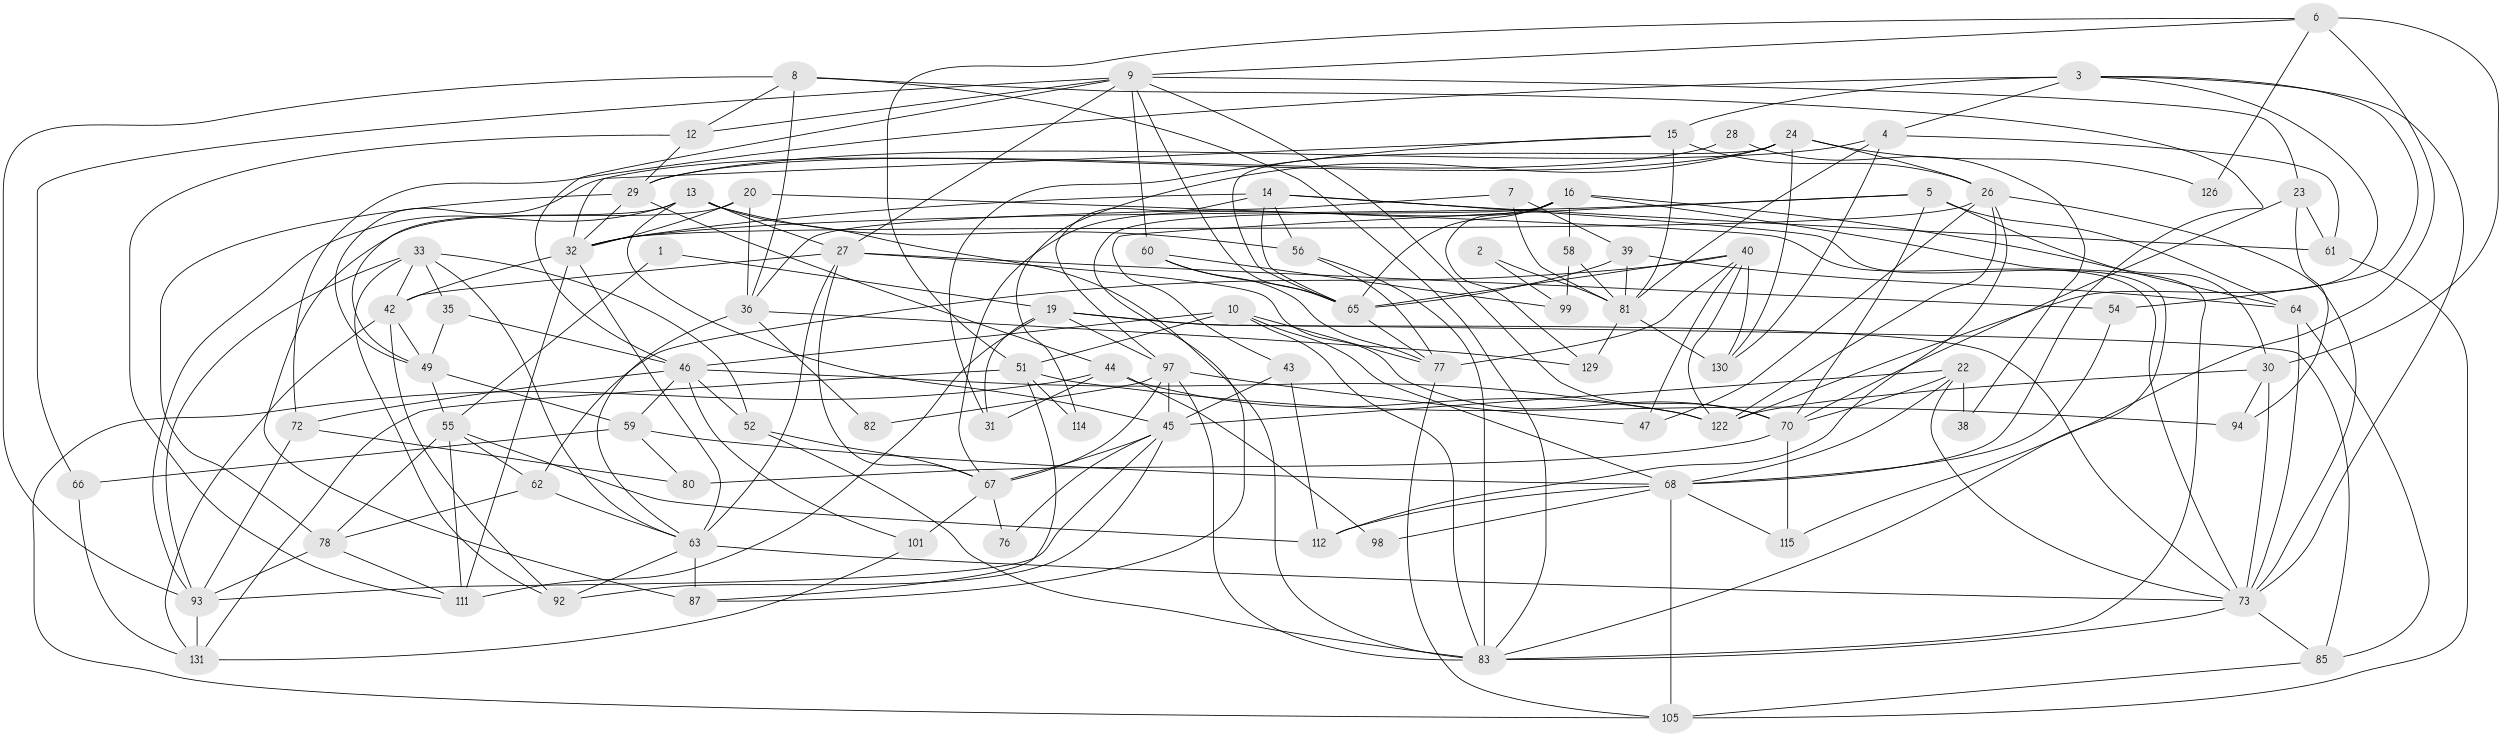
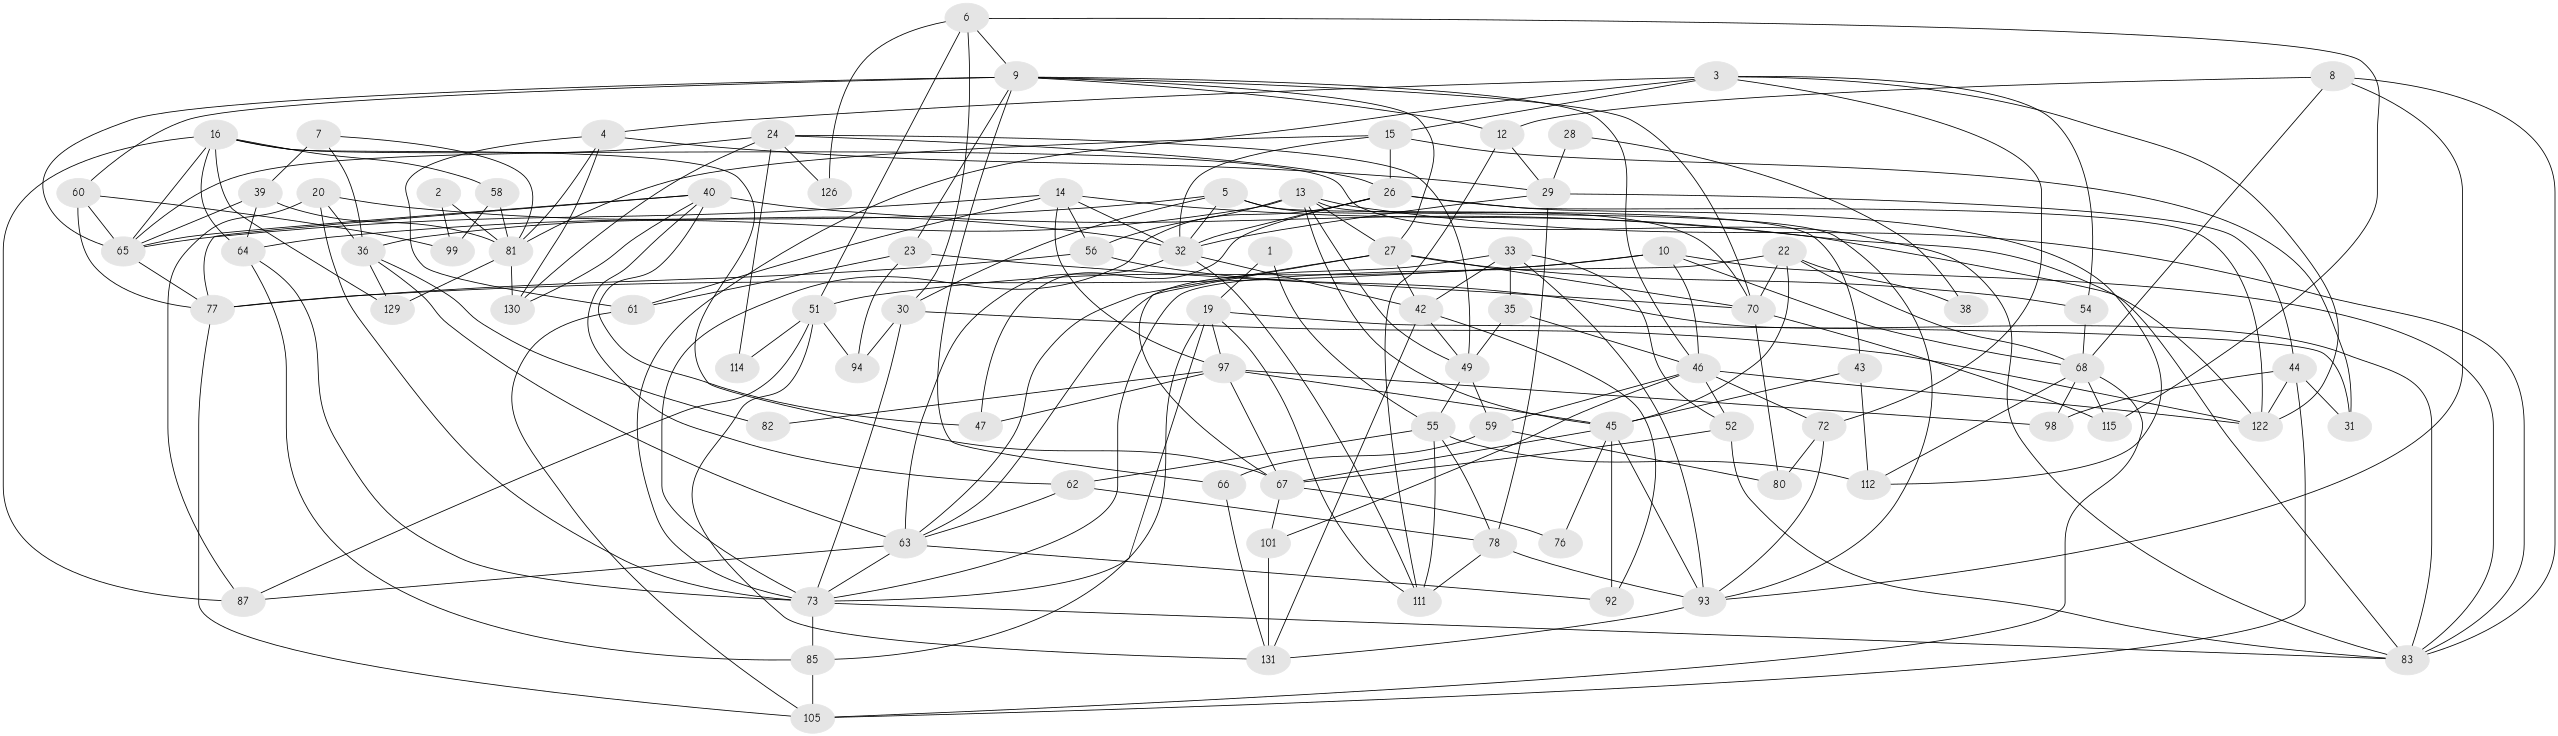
edge "8" -- "36": now "13" -- "36"
edge "33" -- "92": removed
edge "59" -- "68": removed
edge "97" -- "83": now "97" -- "98"
